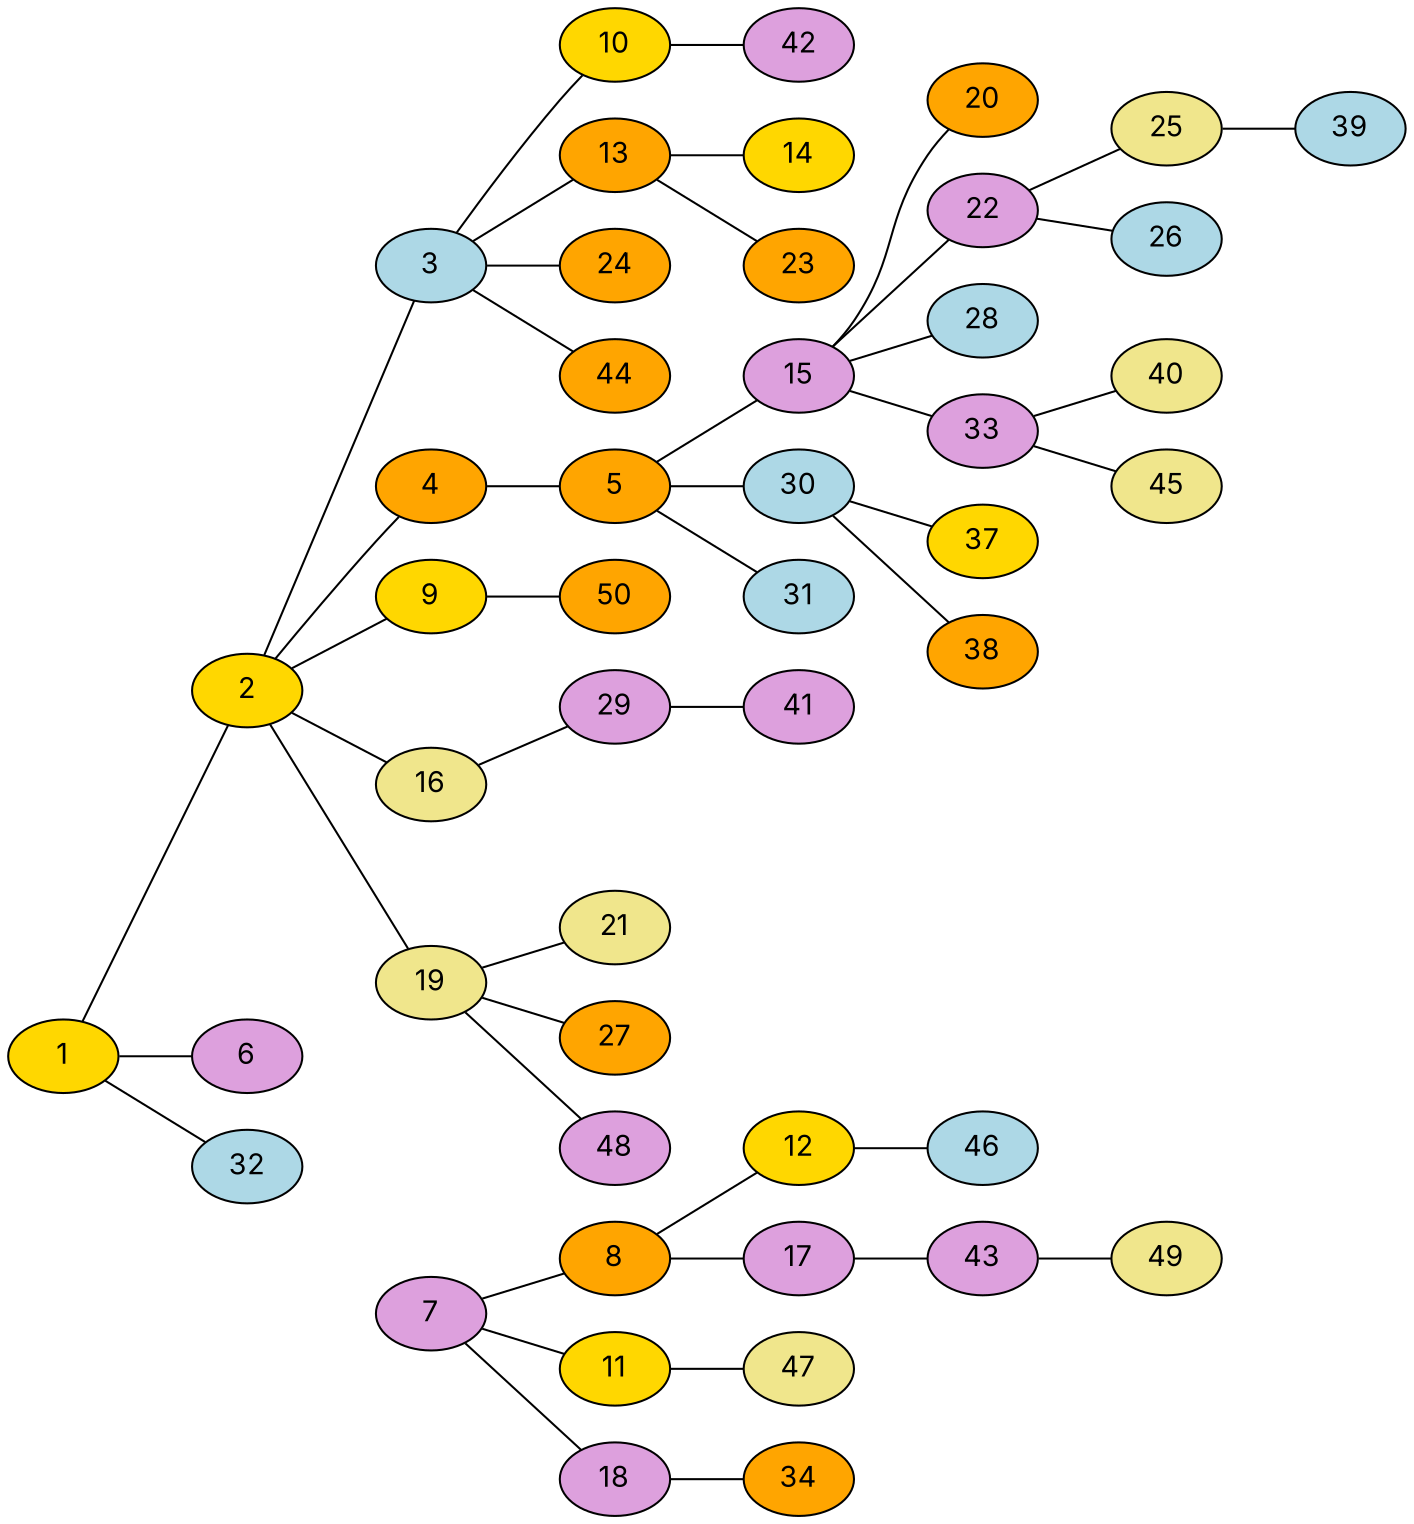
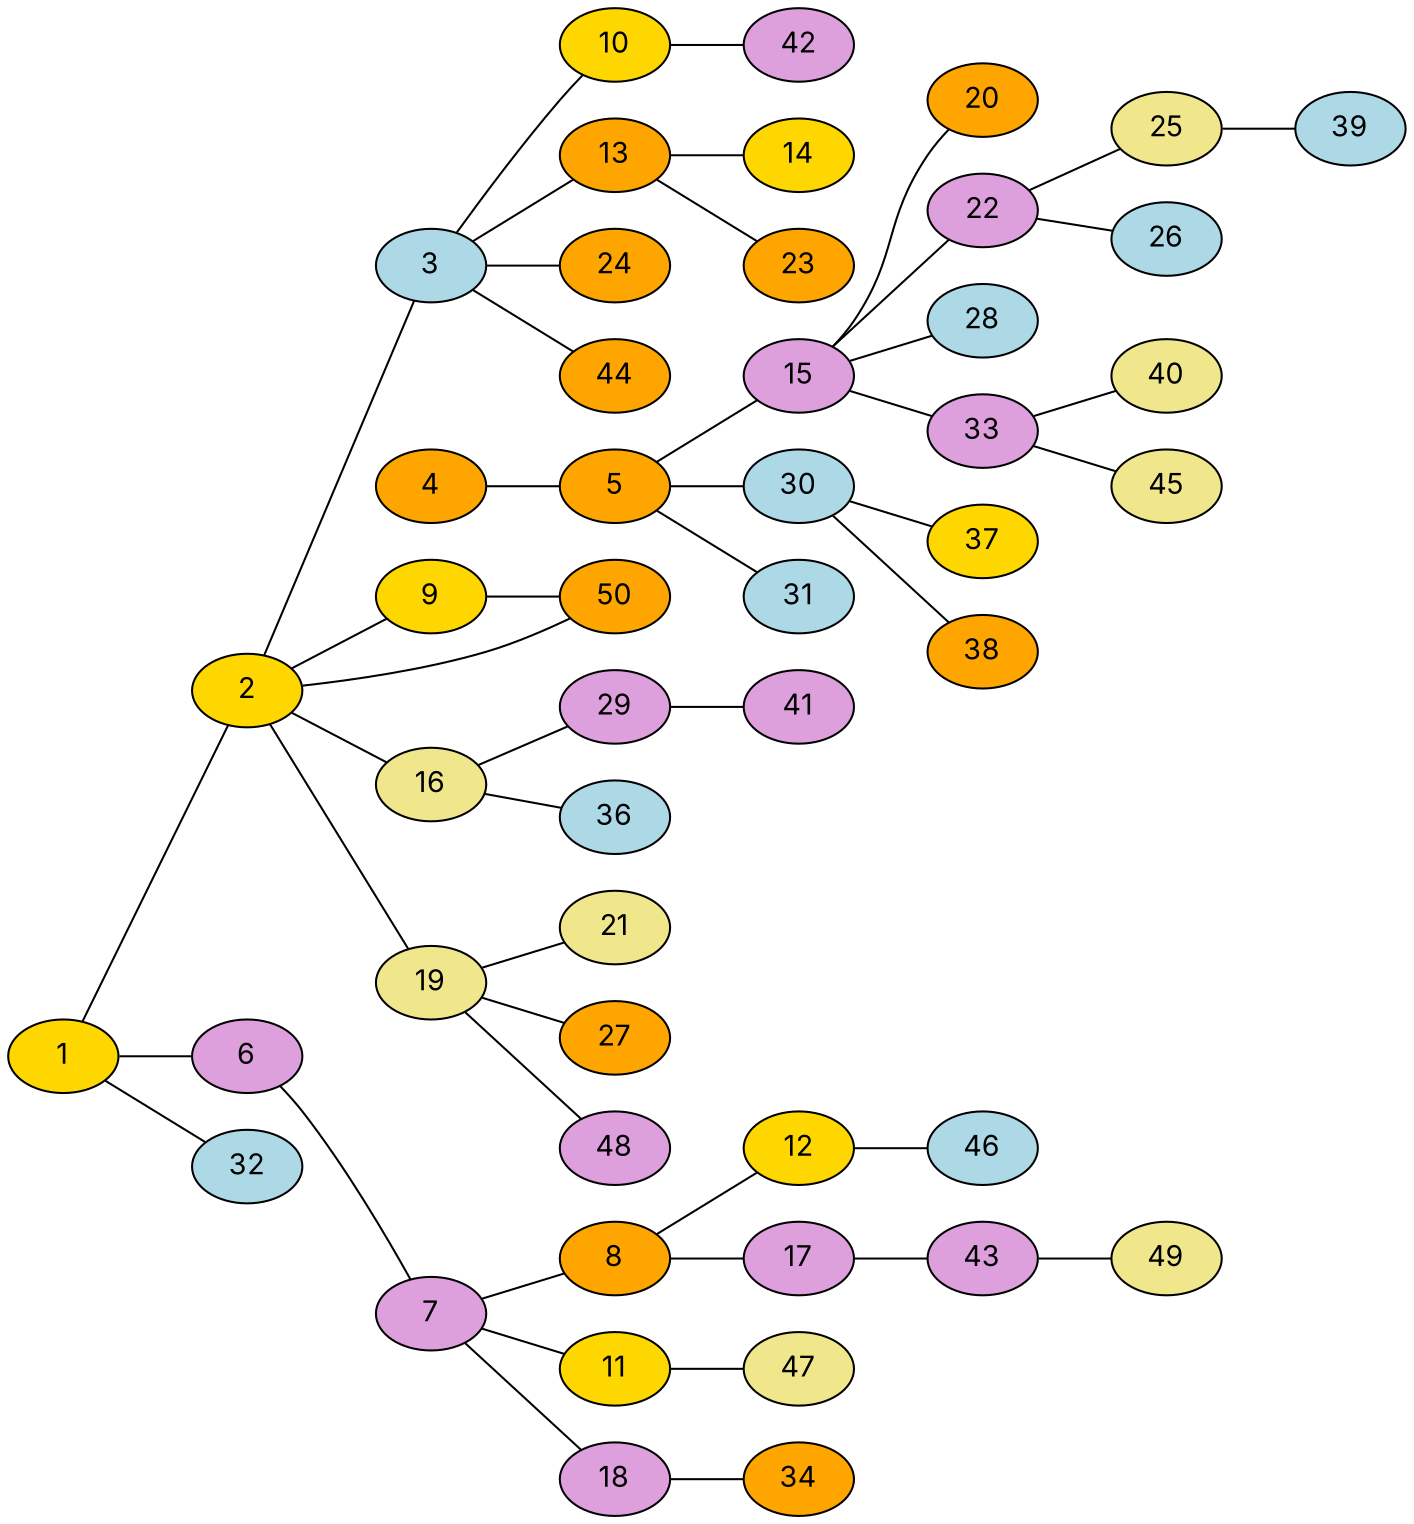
edge "4" -- "2": now "50" -- "2"
node "36": added
edge "6" -- "7": added
